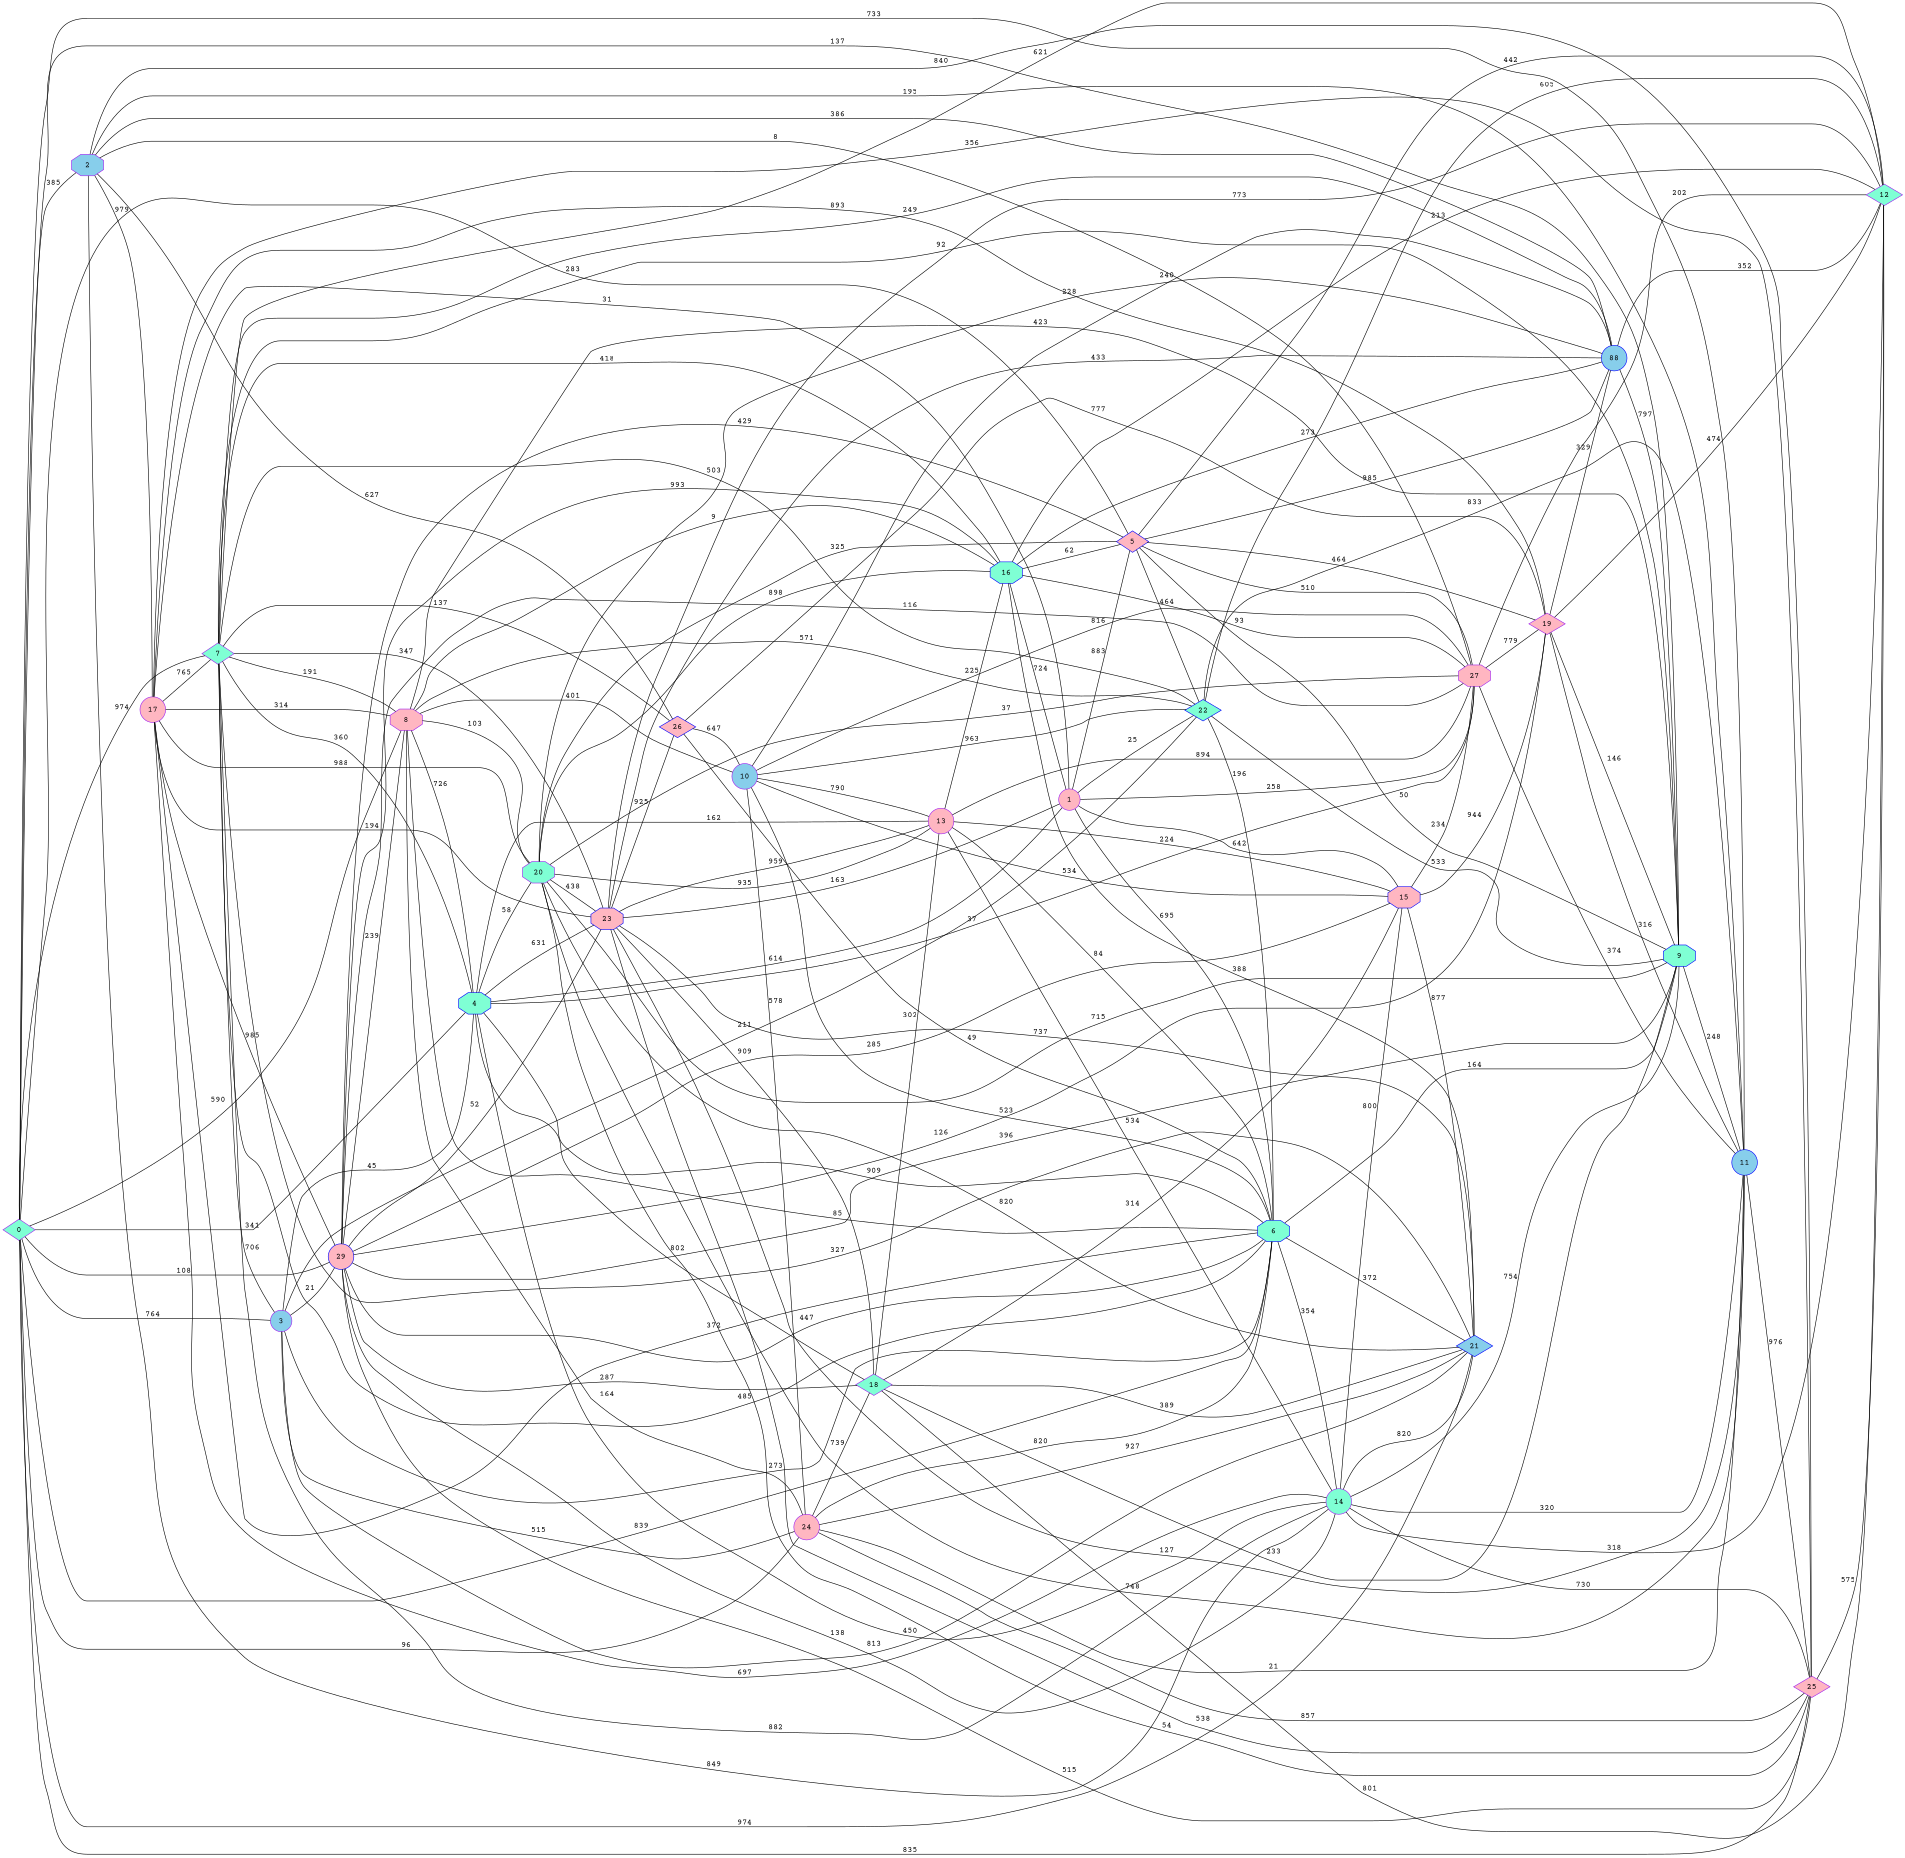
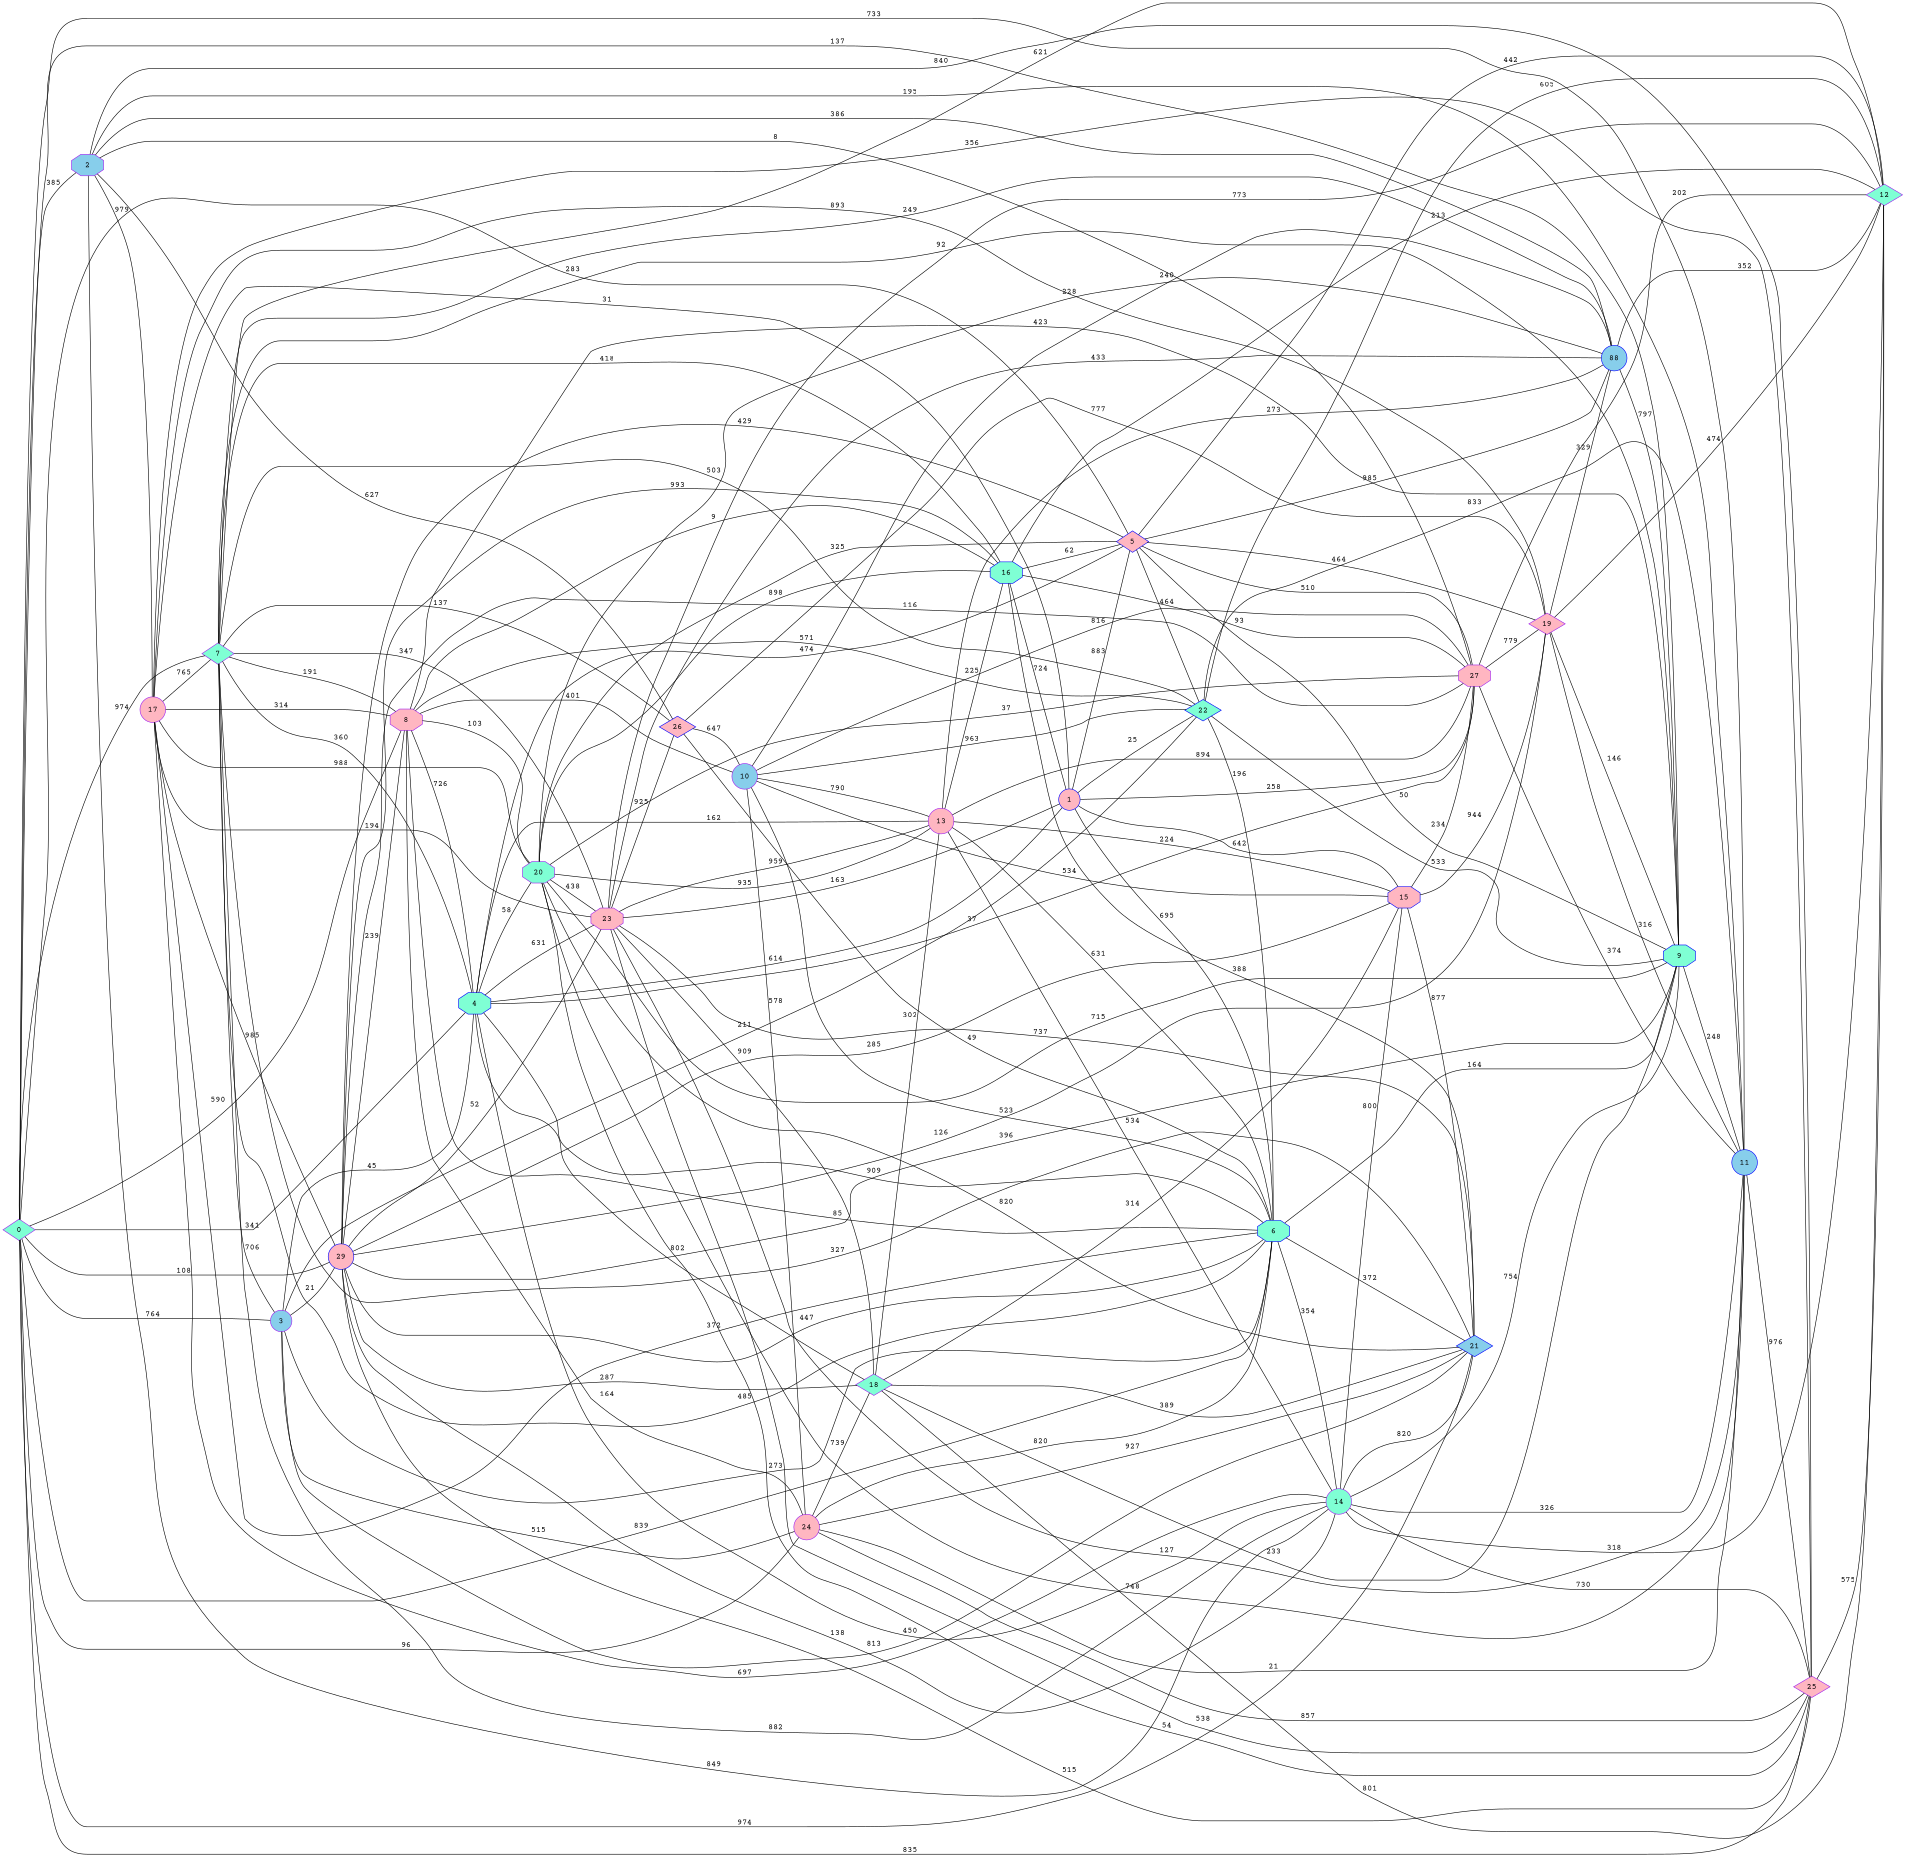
edge "88" -- "16": now "88" -- "13"
edge "5" -- "4": added, label "474"
node "1": color purple -> blue
node "23": color blue -> purple
edge "13" -- "6": label "84" -> "631"
edge "11" -- "14": label "320" -> "326"
